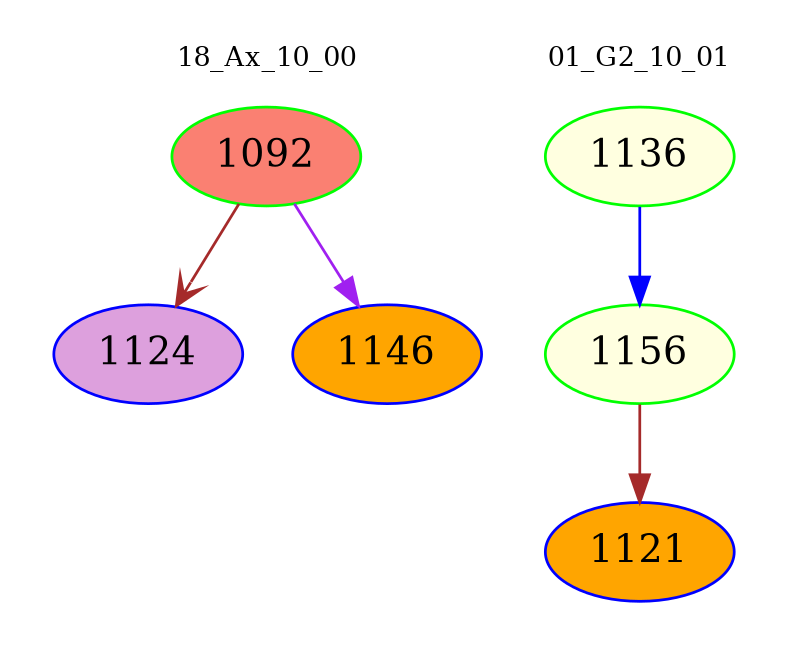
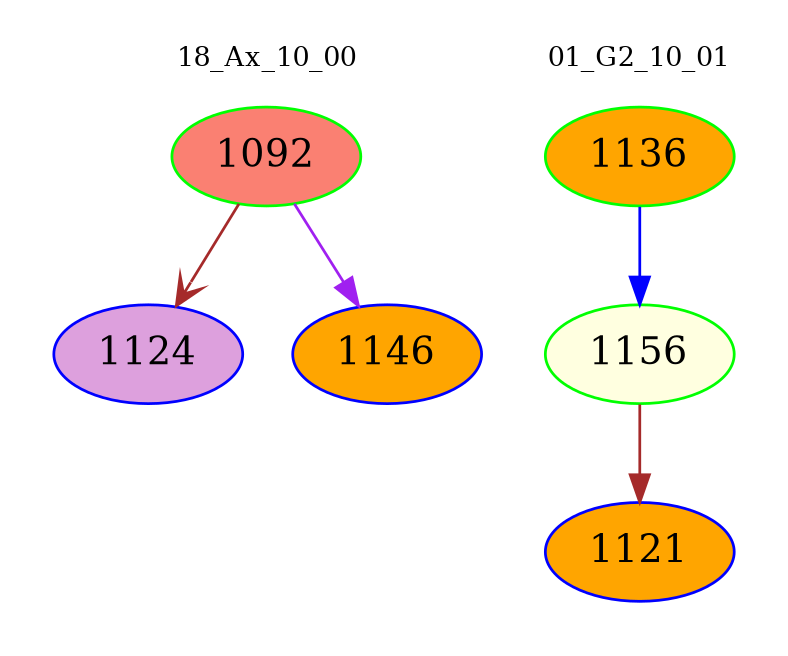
node "1136": fillcolor lightyellow -> orange
